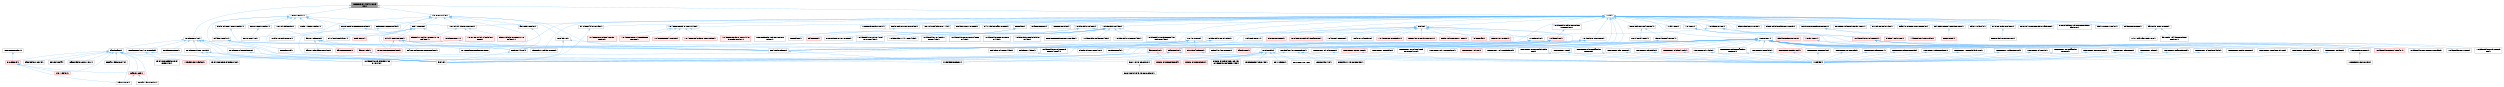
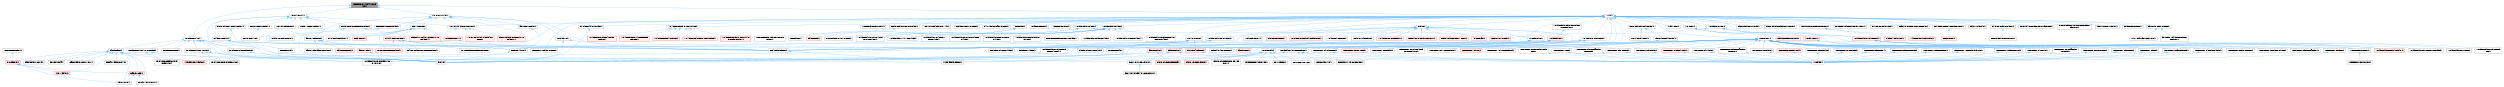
node "IDisplayClusterDisplayDevice WorldPartitionFoliageBuilder.h": label "IDisplayClusterDisplayDevice WorldPartitionFoliageBuilder.h" -> "IDisplayClusterDisplayDevice Proxy.h"
